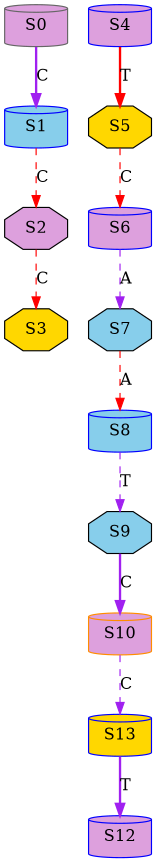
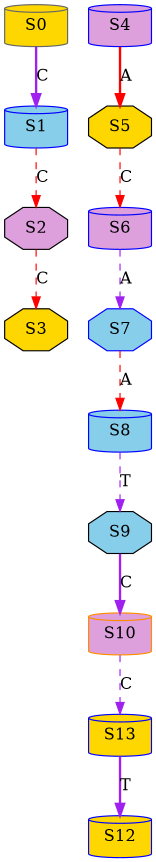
node "S0": fillcolor plum -> gold
edge "S4" -> "S5": label "T" -> "A"
node "S7": color black -> blue
node "S12": fillcolor plum -> gold
